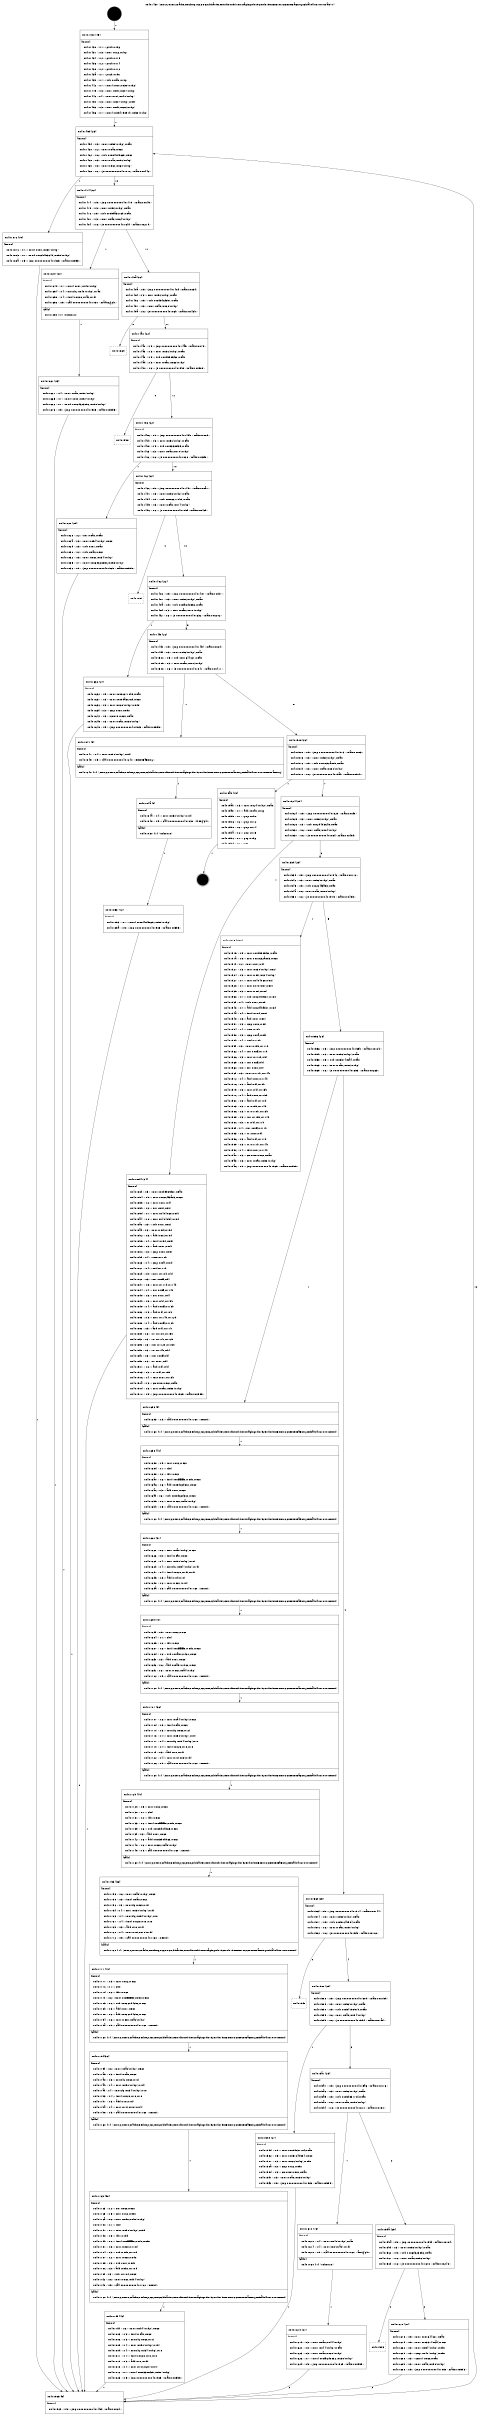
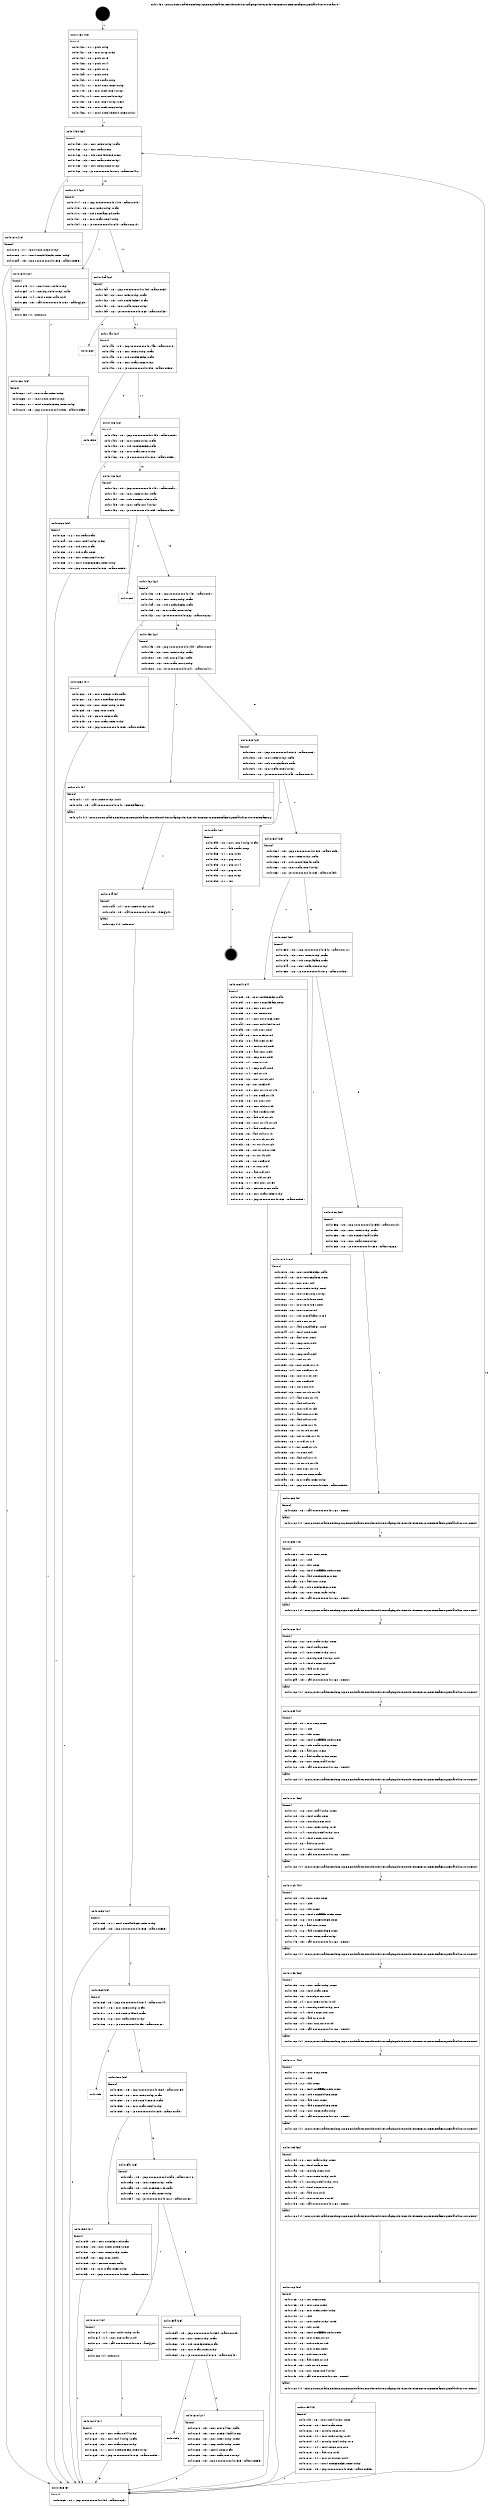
edge "0x401556 [25]" -> "0x40156f [25]": now "0x401853 [12]" -> "0x40156f [25]"
edge "0x401915 [150]" -> "0x4019c5 [5]": added, label "1"
